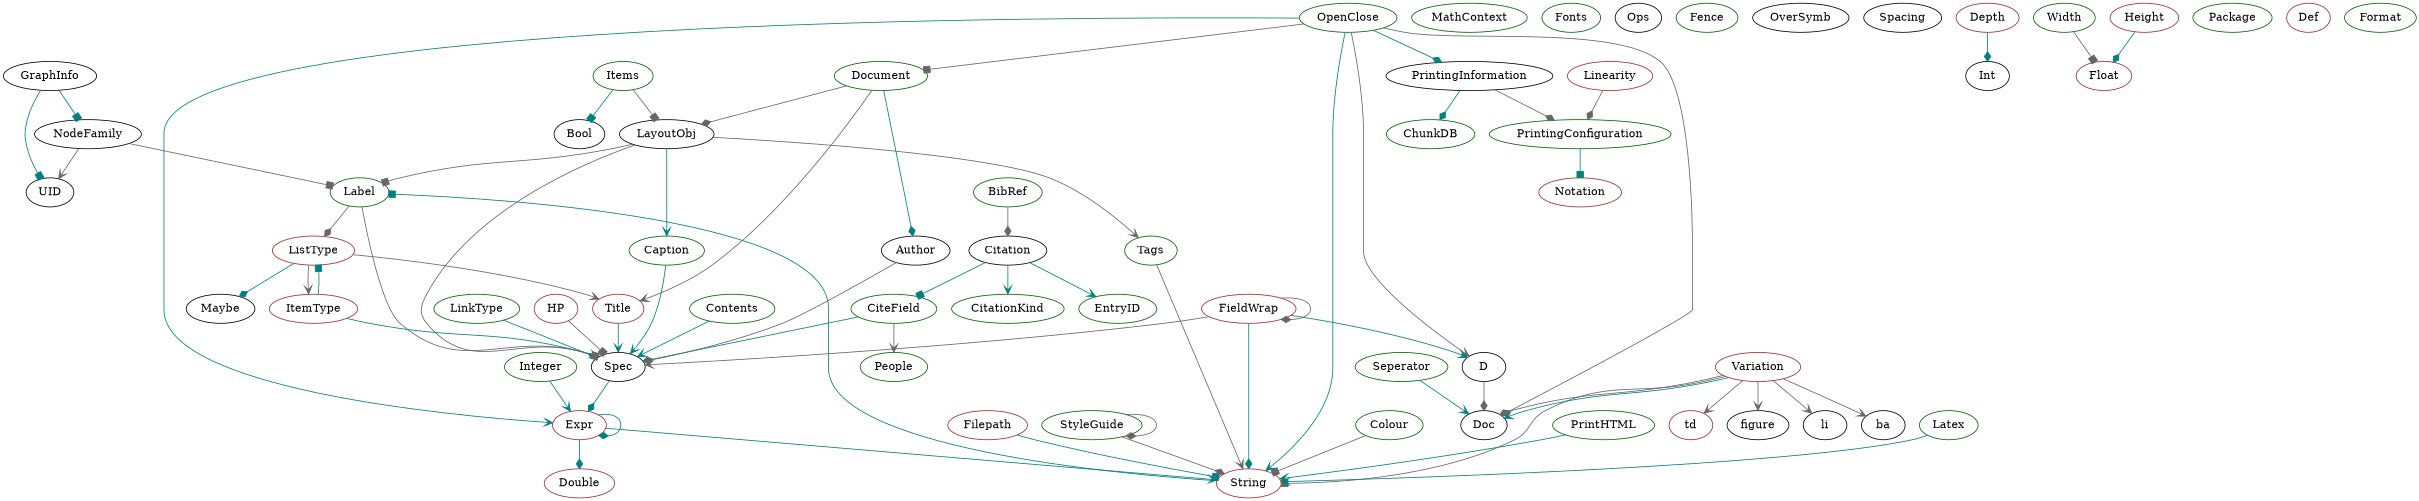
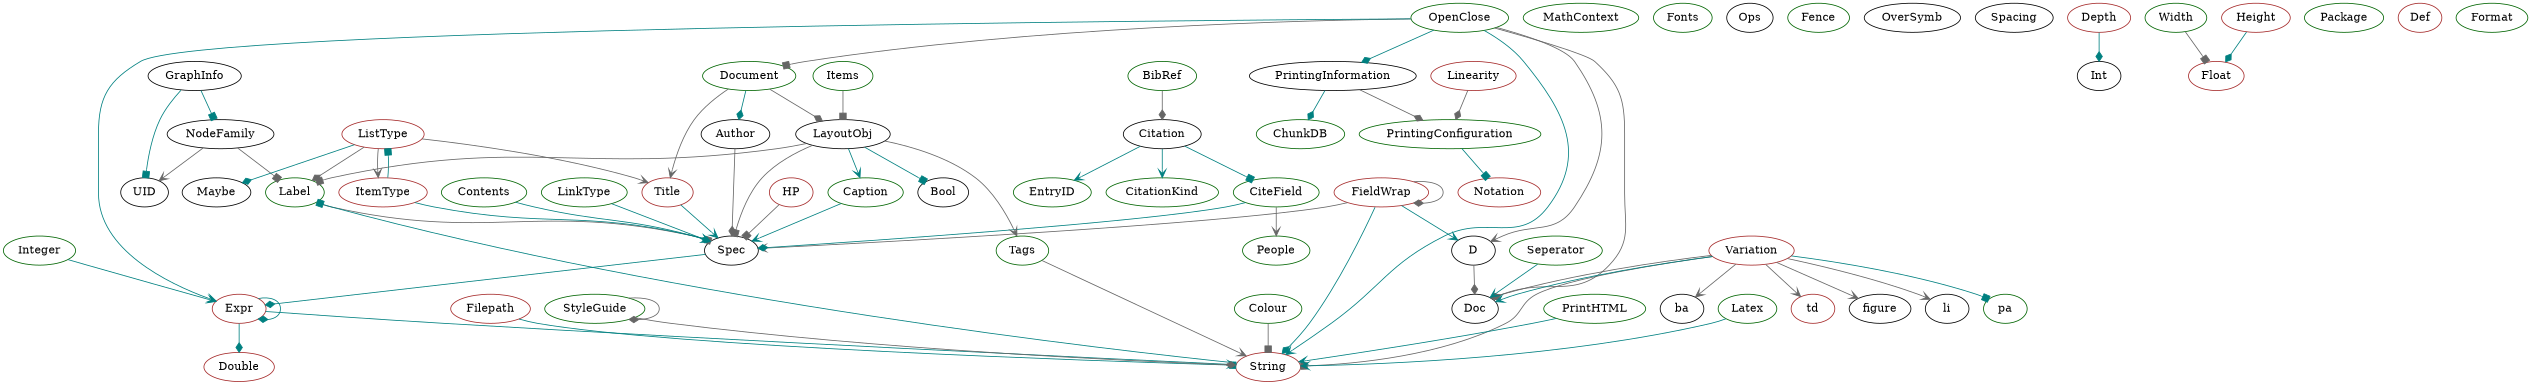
edge "Items" -> "Bool": now "LayoutObj" -> "Bool"
edge "Label" -> "ListType": reversed
node "pa": added
